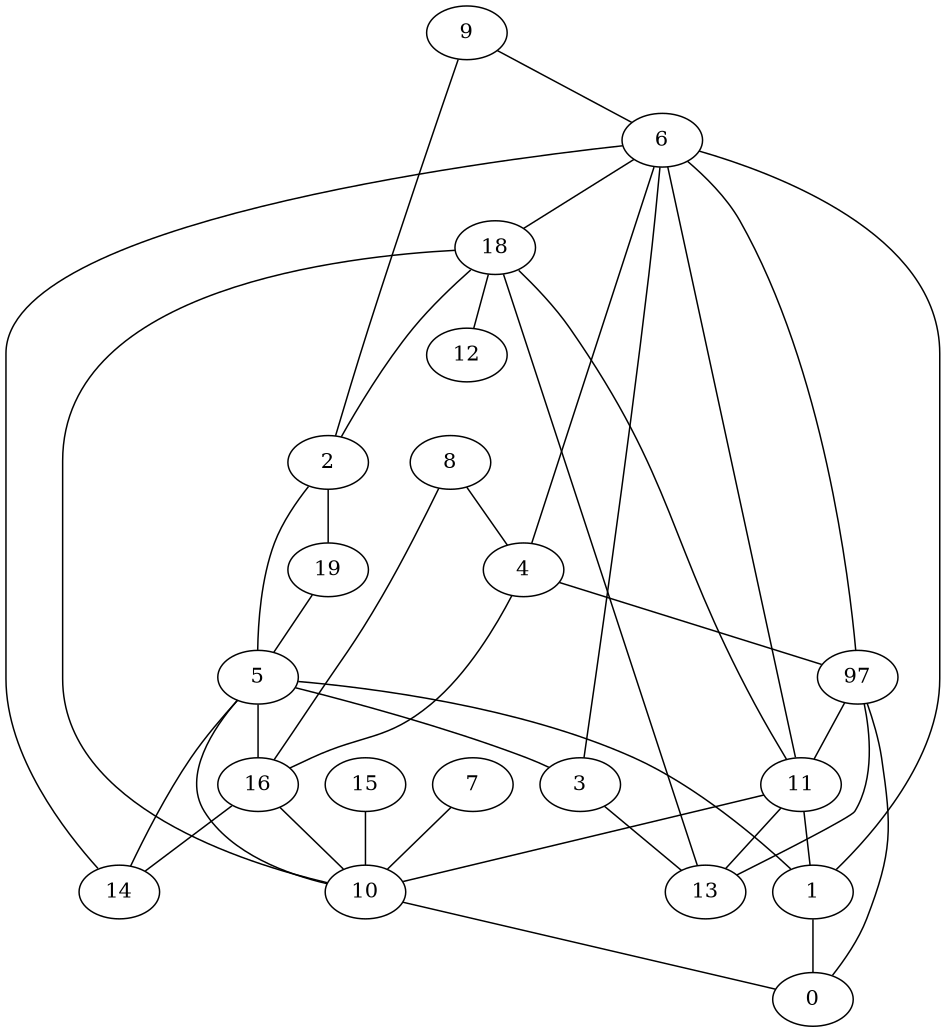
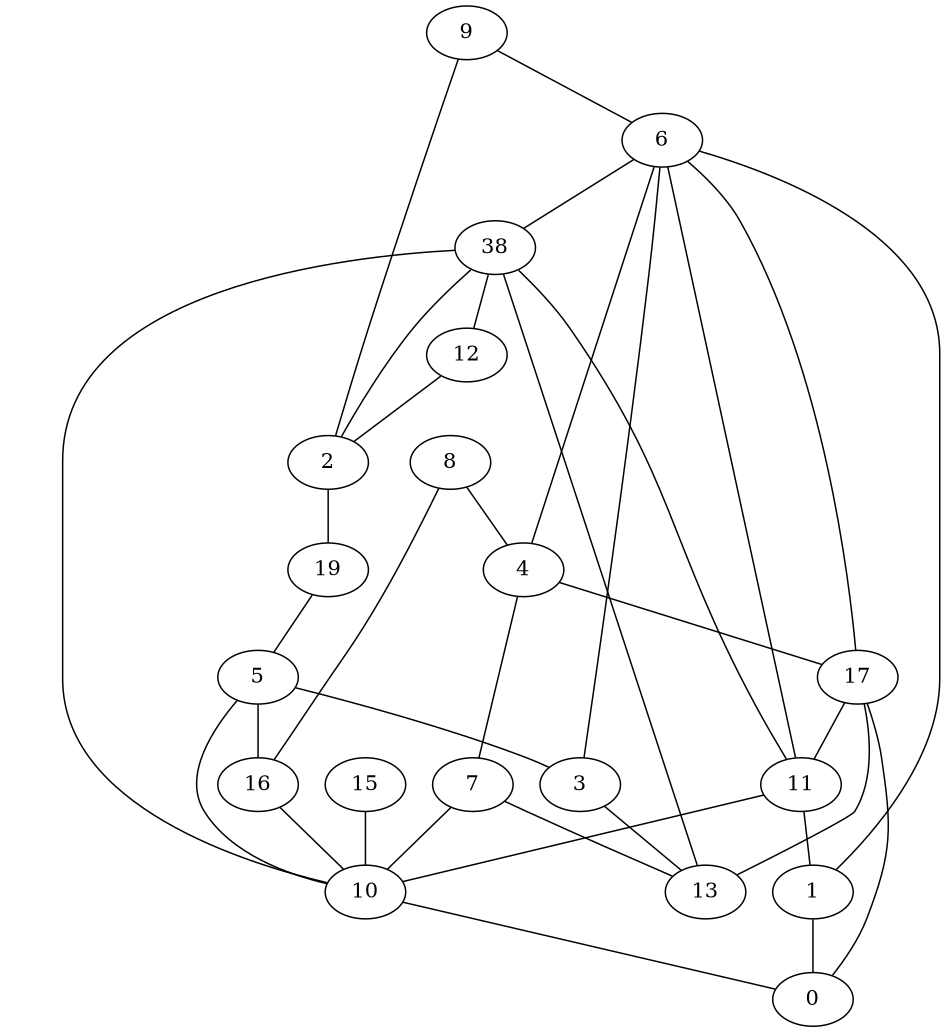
node "18": label "18" -> "38"
edge "2" -- "5": now "2" -- "12"
node "97": label "97" -> "17"
edge "4" -- "16": now "4" -- "7"
edge "5" -- "1": removed
edge "11" -- "13": now "7" -- "13"
node "14": removed
